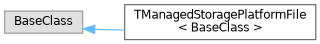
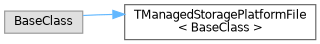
edge "TManagedStoragePlatformFile < BaseClass >" -> "BaseClass": reversed
